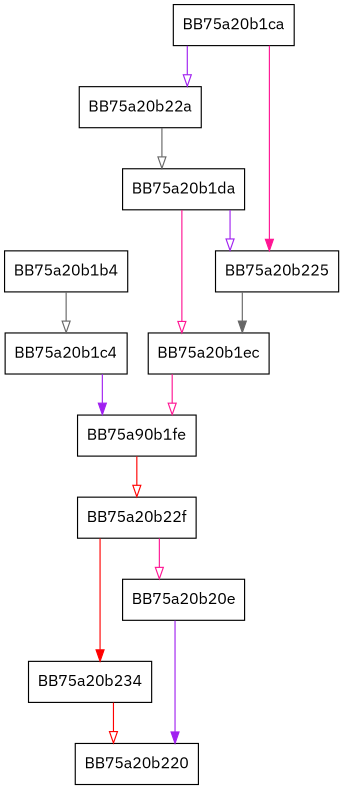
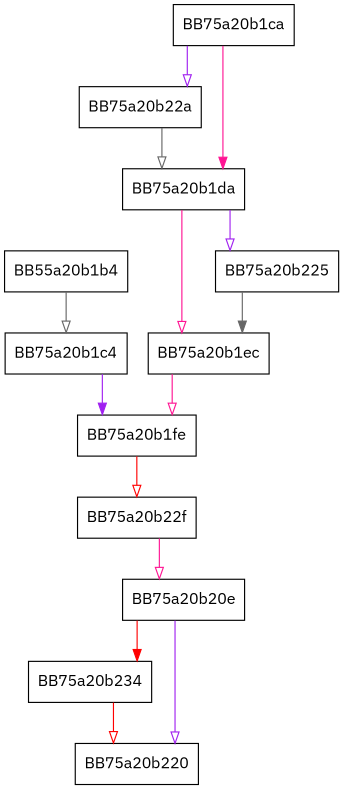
edge "BB75a20b1ca" -> "BB75a20b225": now "BB75a20b1ca" -> "BB75a20b1da"
node "BB75a20b1b4": label "BB75a20b1b4" -> "BB55a20b1b4"
node "BB75a90b1fe": label "BB75a90b1fe" -> "BB75a20b1fe"
edge "BB75a20b22f" -> "BB75a20b234": now "BB75a20b20e" -> "BB75a20b234"
edge "BB75a20b20e" -> "BB75a20b220": arrowhead normal -> onormal
